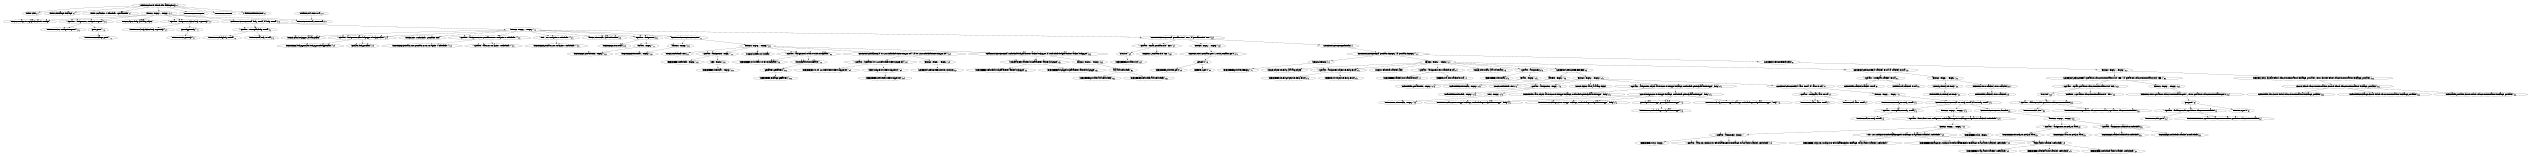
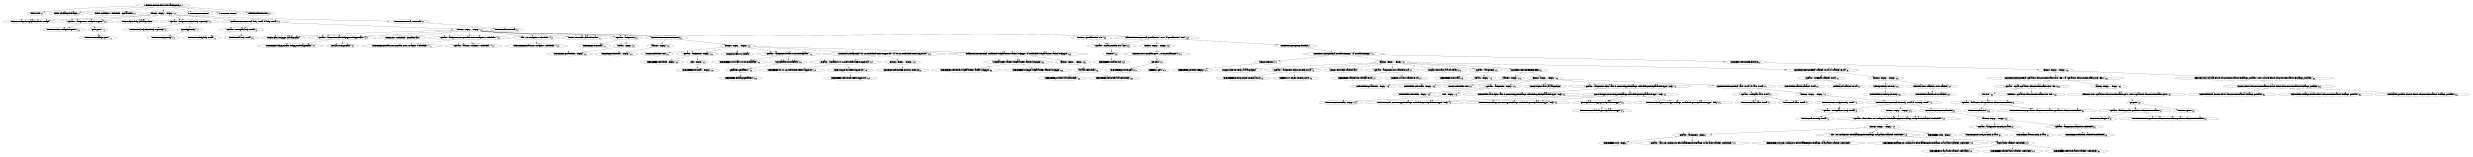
edge "(LITERAL,null,return null;)" -> "(RETURN,return null;,return null;)": reversed
edge "(<operator>.equals,possibles.size() == 1)" -> "(LITERAL,1,possibles.size() == 1)": reversed
node "(IDENTIFIER,matched,matched = methodInfo)": removed
